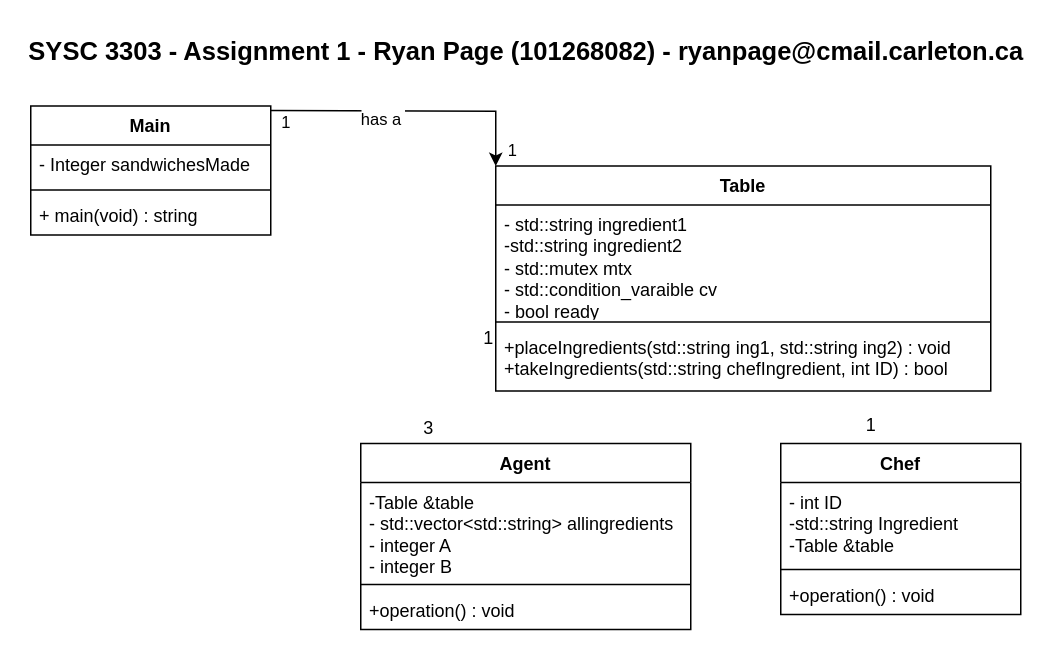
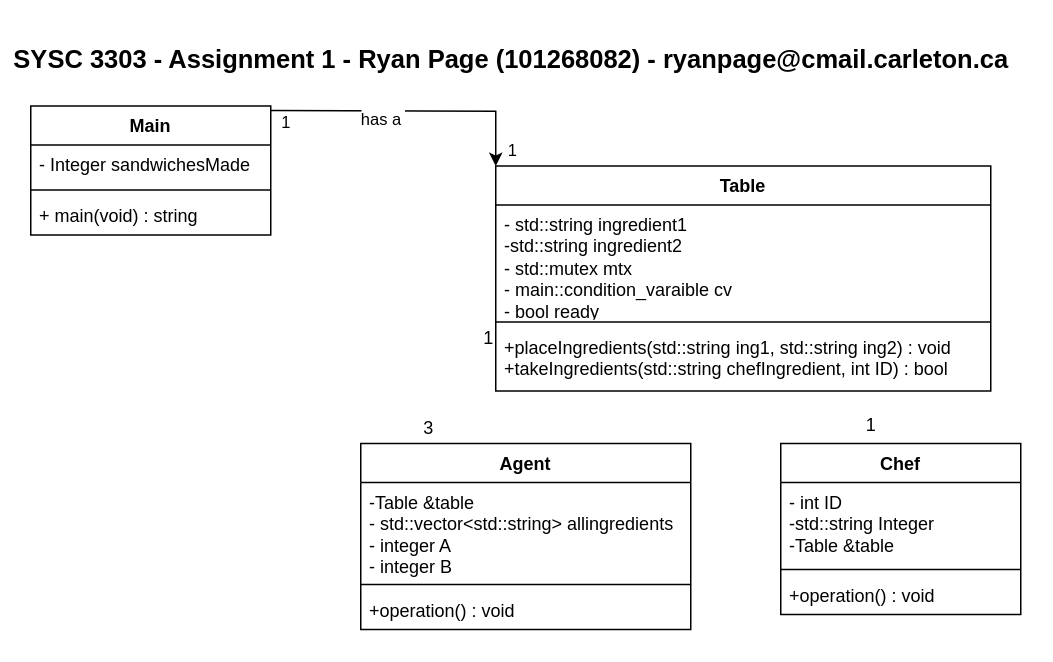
node "SYSC 3303 - Assignment 1 - Ryan Page (101268082) - ryanpage@cmail.carleton.ca": moved (526, 53) -> (511, 61)
node "- std::string ingredient1 -std::string ingredient2 - std::mutex mtx - std::condition_varaible cv - bool ready": label "- std::string ingredient1 -std::string ingredient2 - std::mutex mtx - std::condition_varaible cv - bool ready" -> "- std::string ingredient1 -std::string ingredient2 - std::mutex mtx - main::condition_varaible cv - bool ready"
node "- int ID -std::string Ingredient -Table &table": label "- int ID -std::string Ingredient -Table &table" -> "- int ID -std::string Integer -Table &table"
